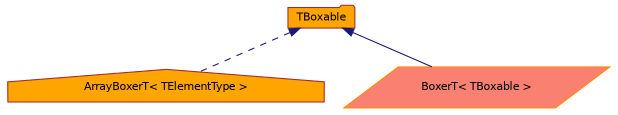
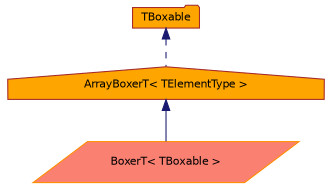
edge "BoxerT< TBoxable >" -> "TBoxable": now "BoxerT< TBoxable >" -> "ArrayBoxerT< TElementType >"
